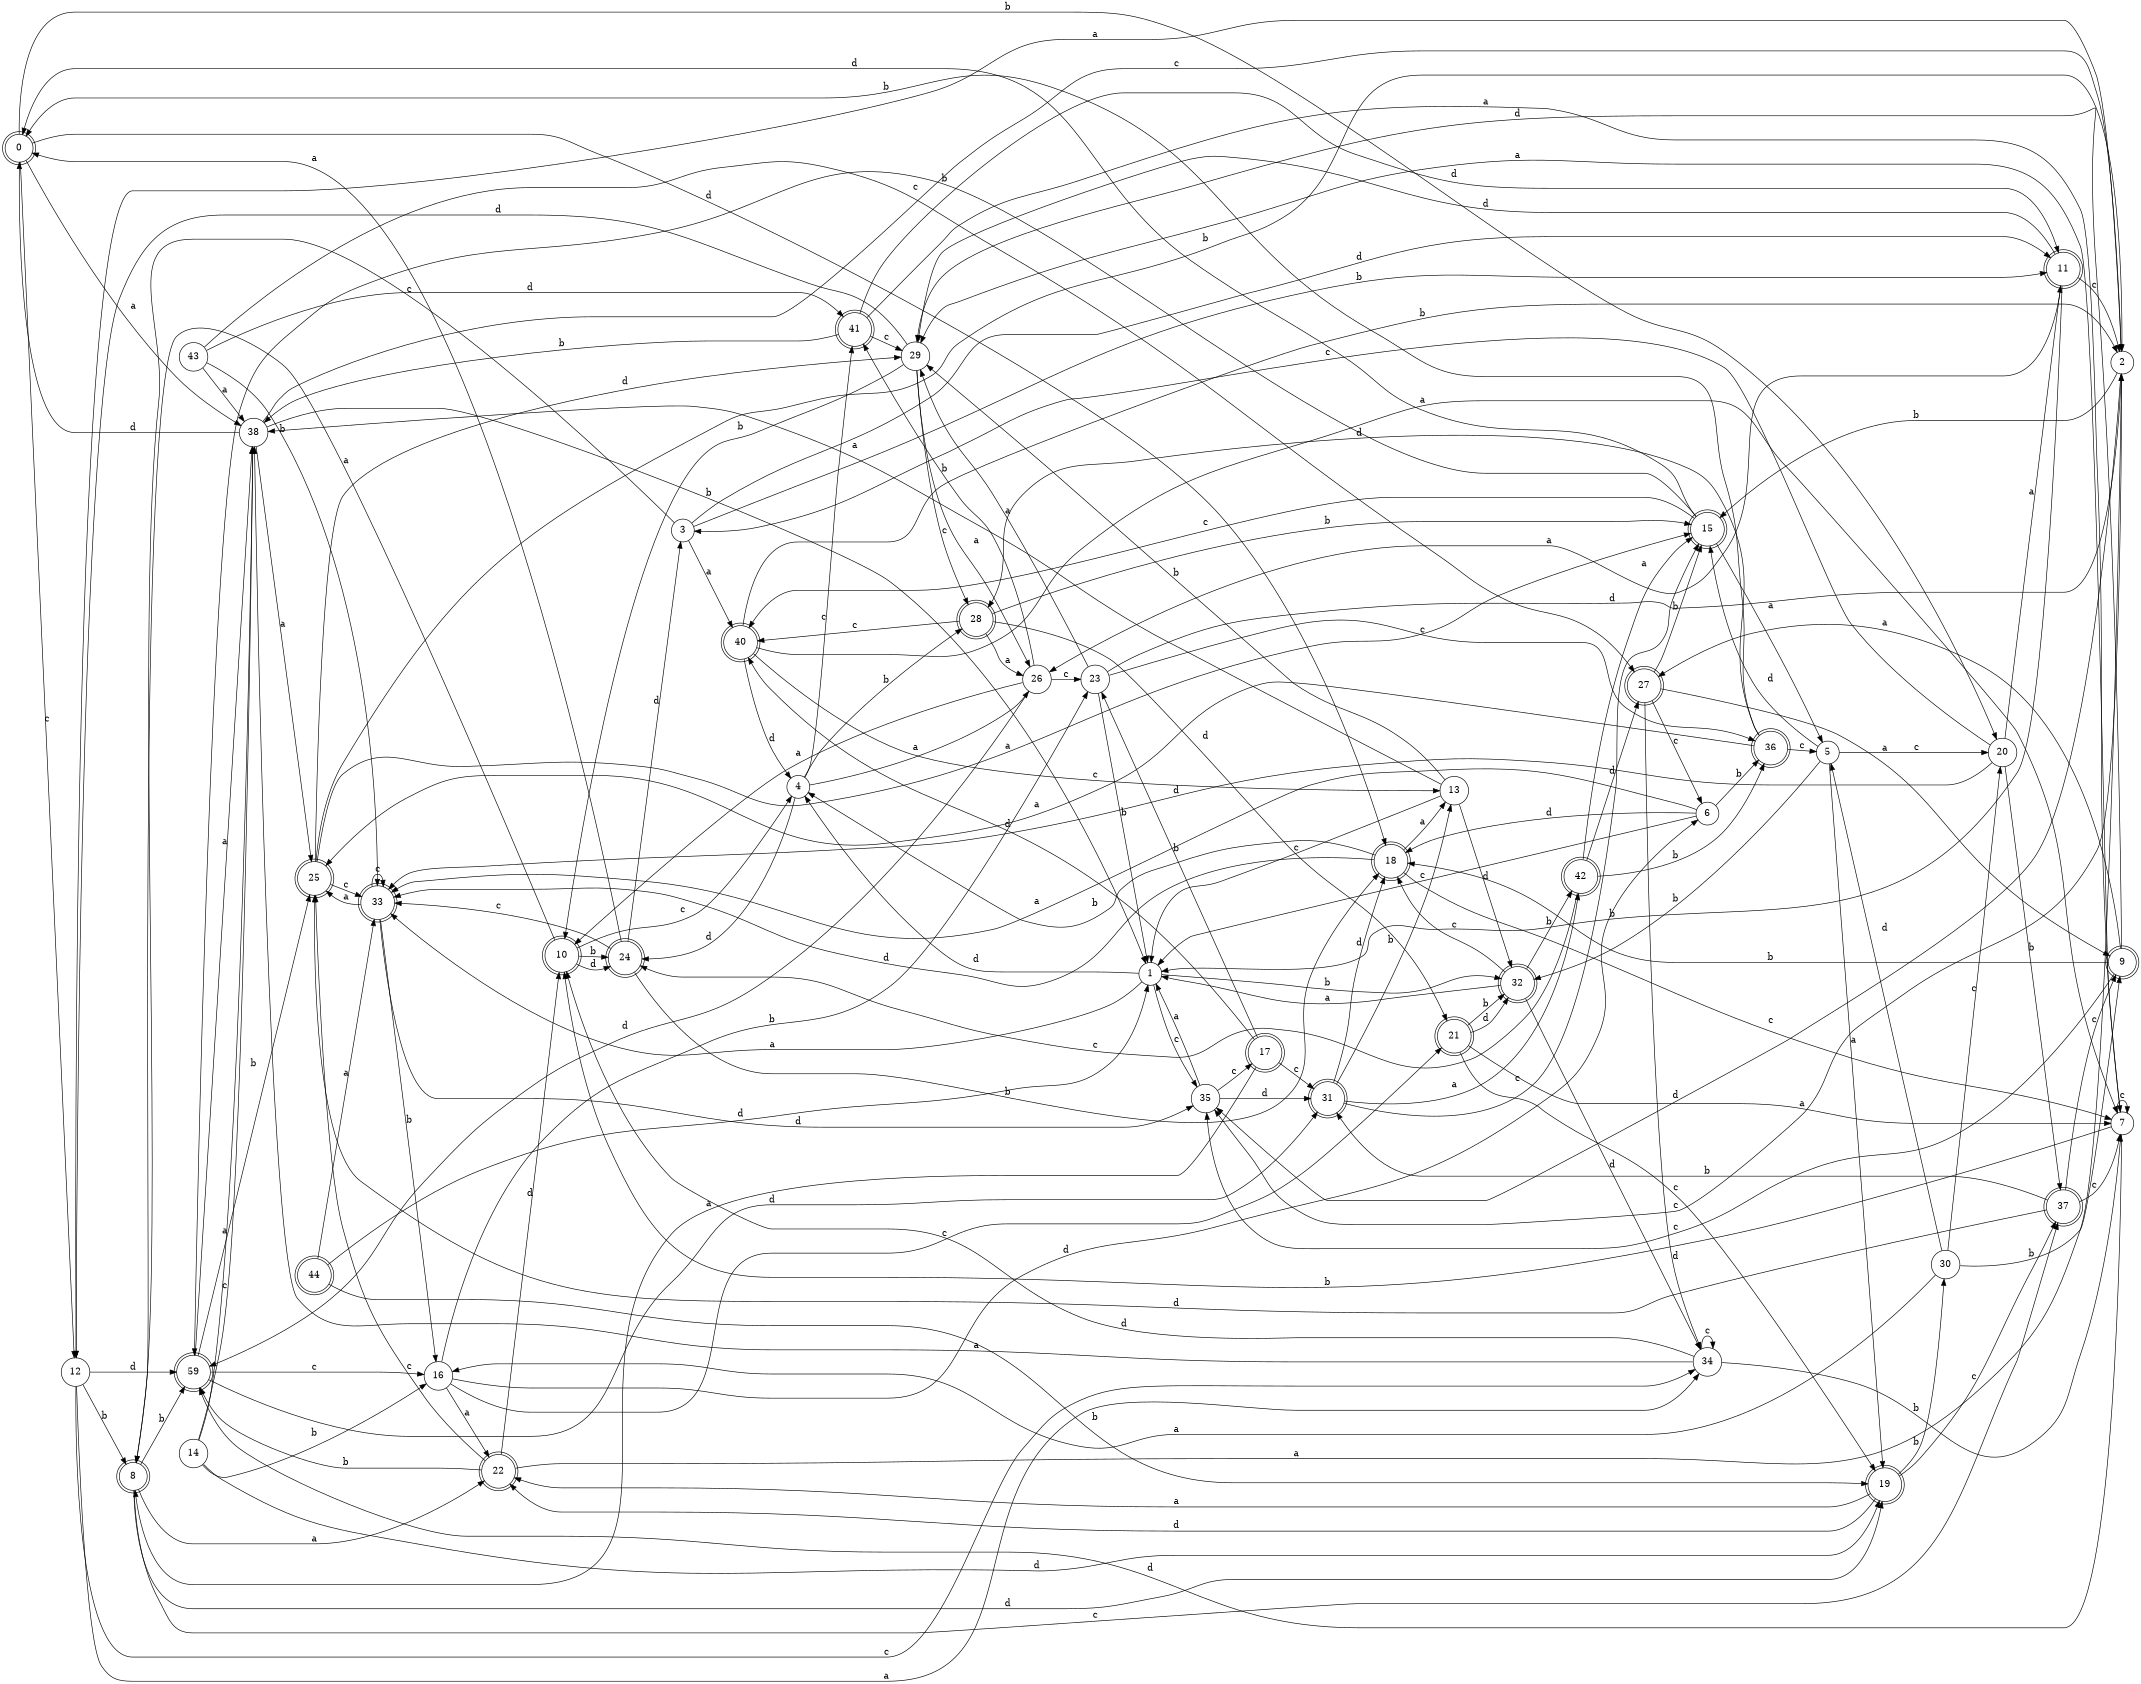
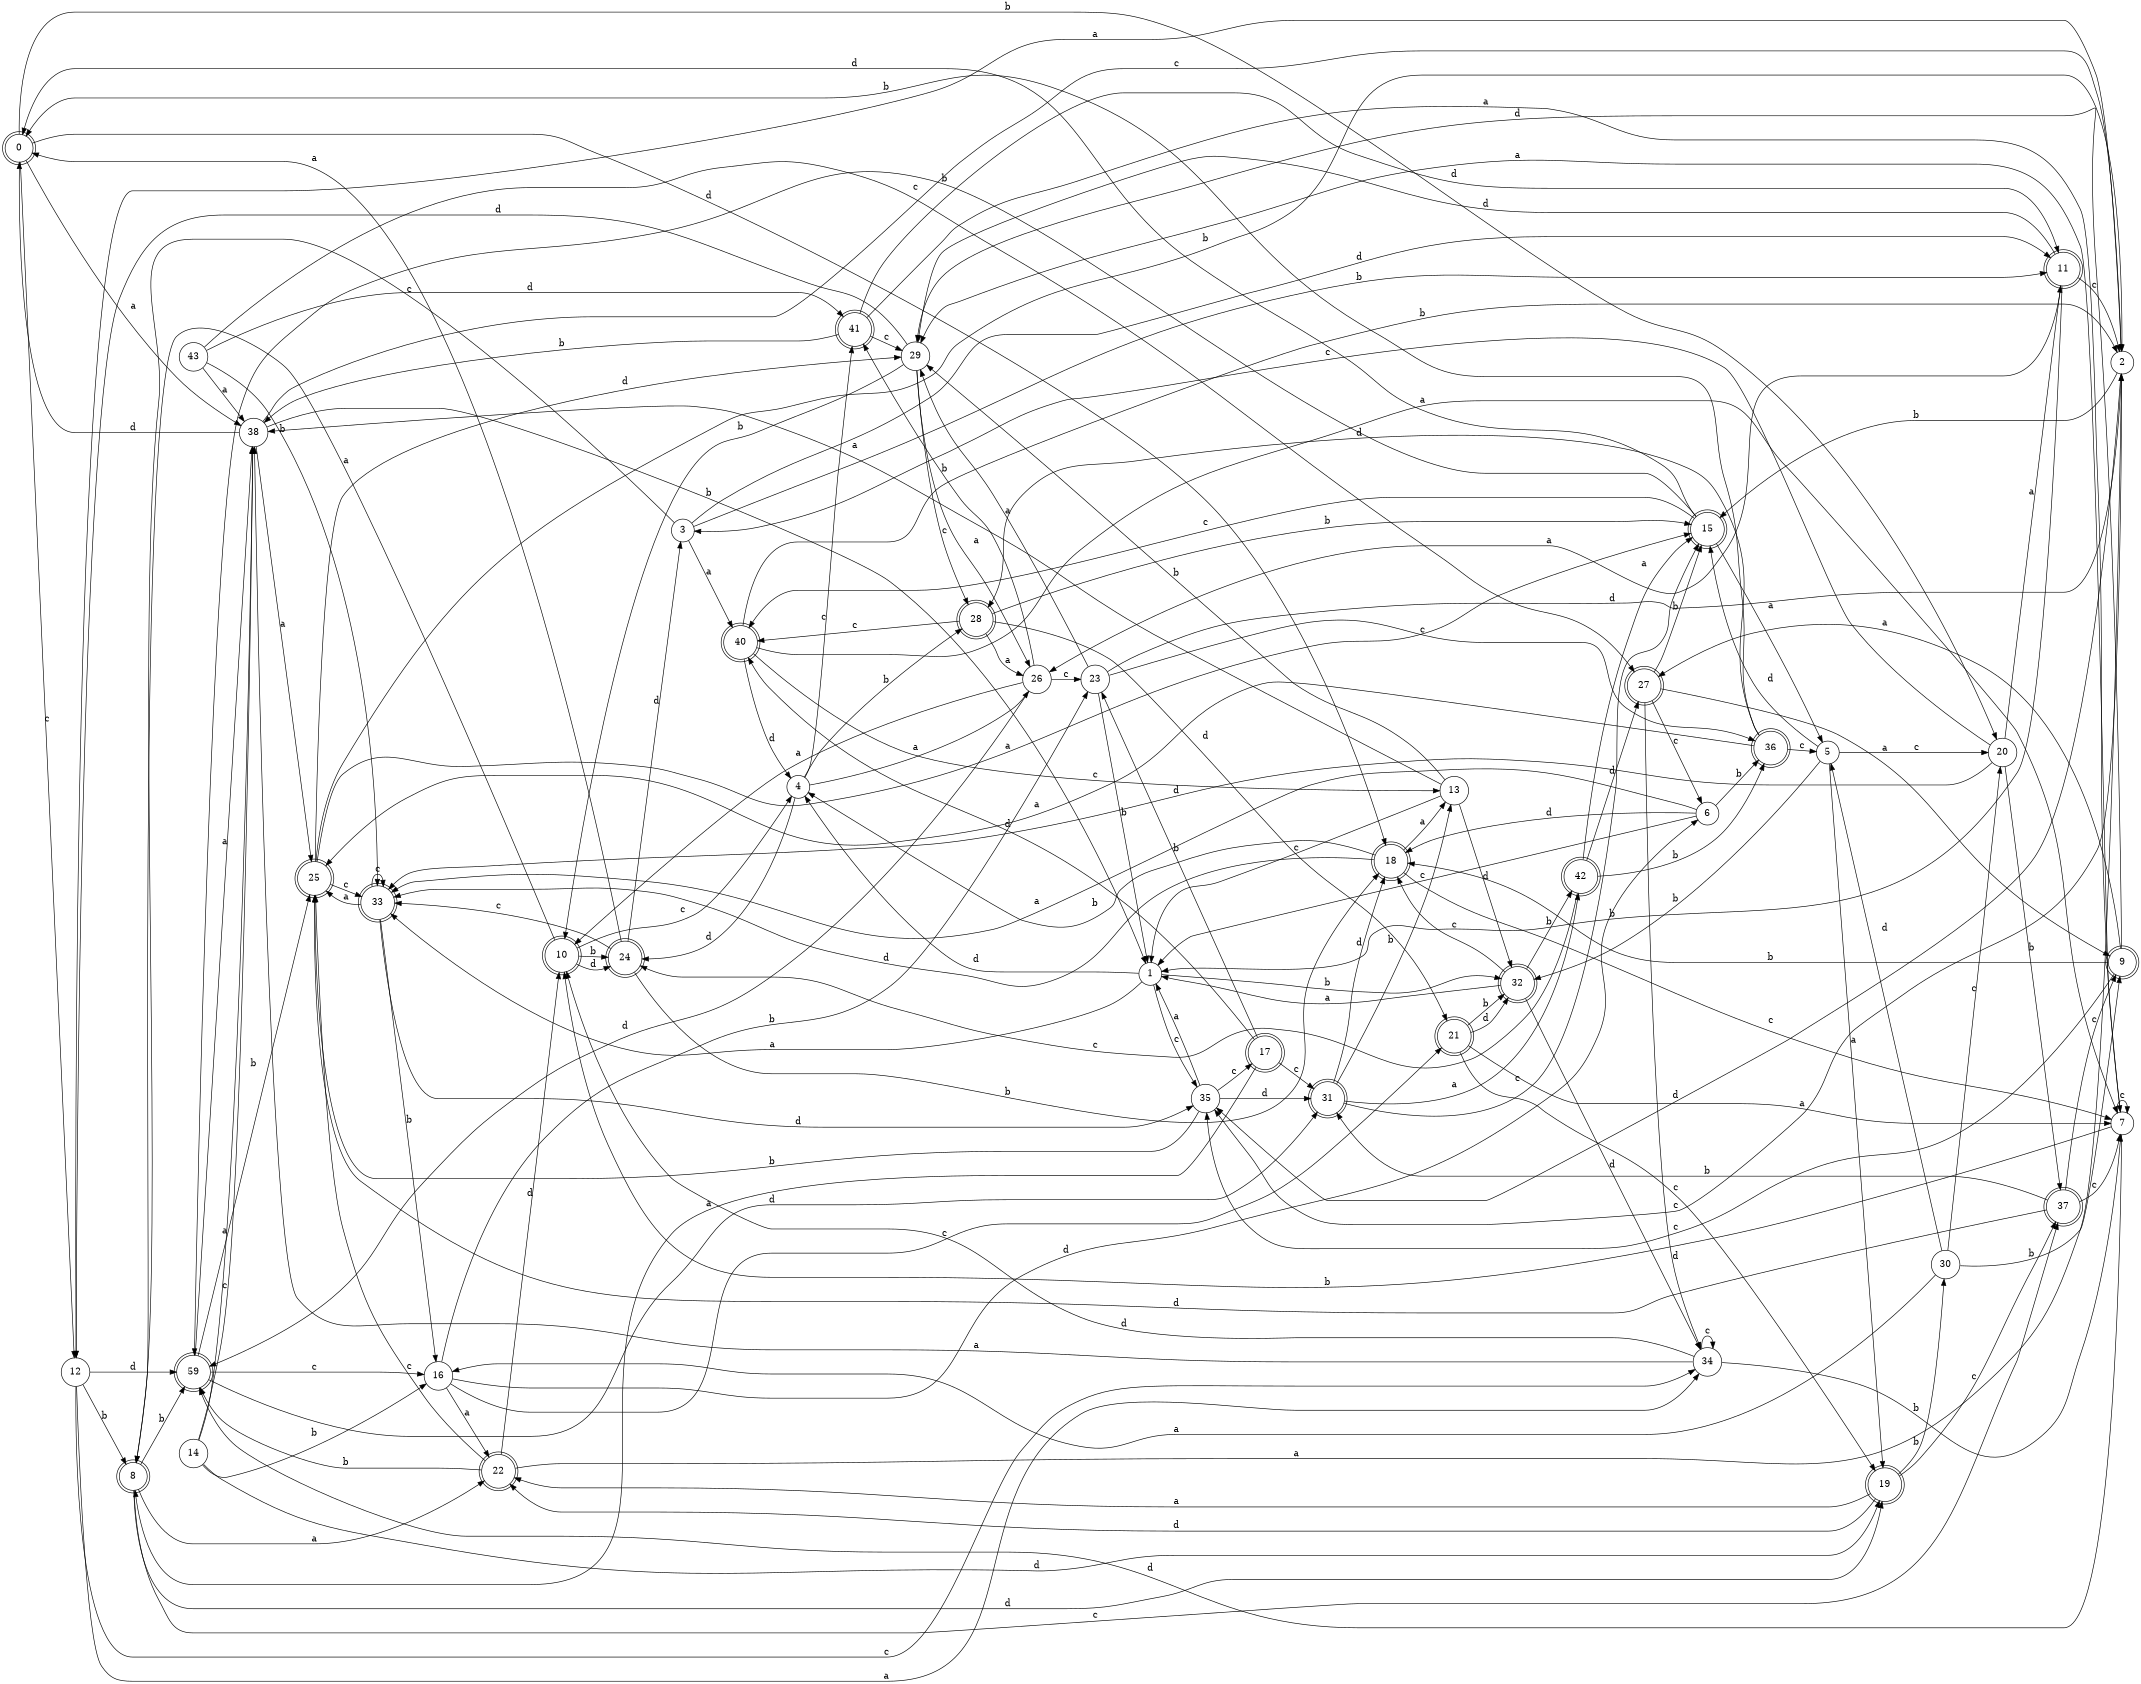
edge "35" -> "25": added, label "b"
node "44": removed
